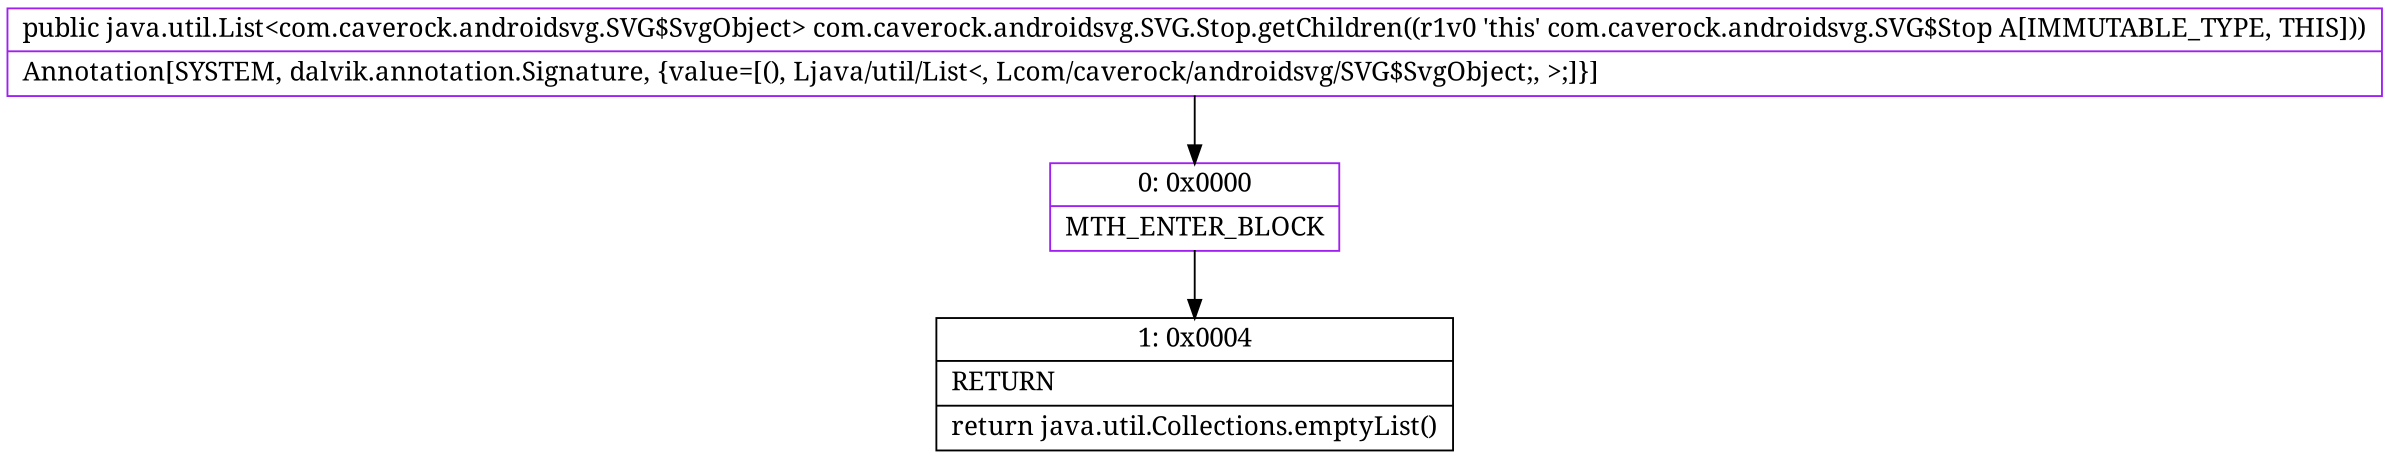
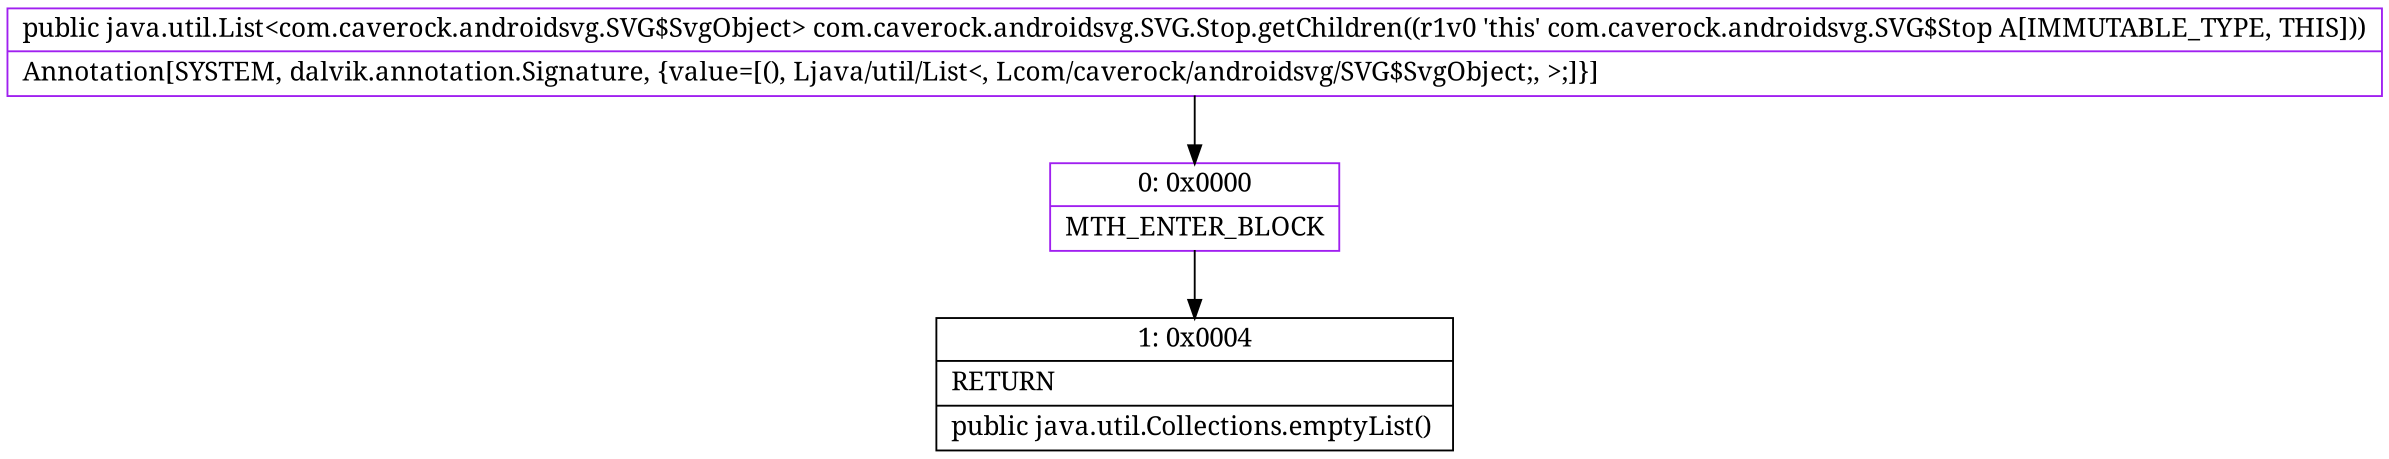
node "1: 0x0004": text "return java.util.Collections.emptyList()" -> "public java.util.Collections.emptyList()"
